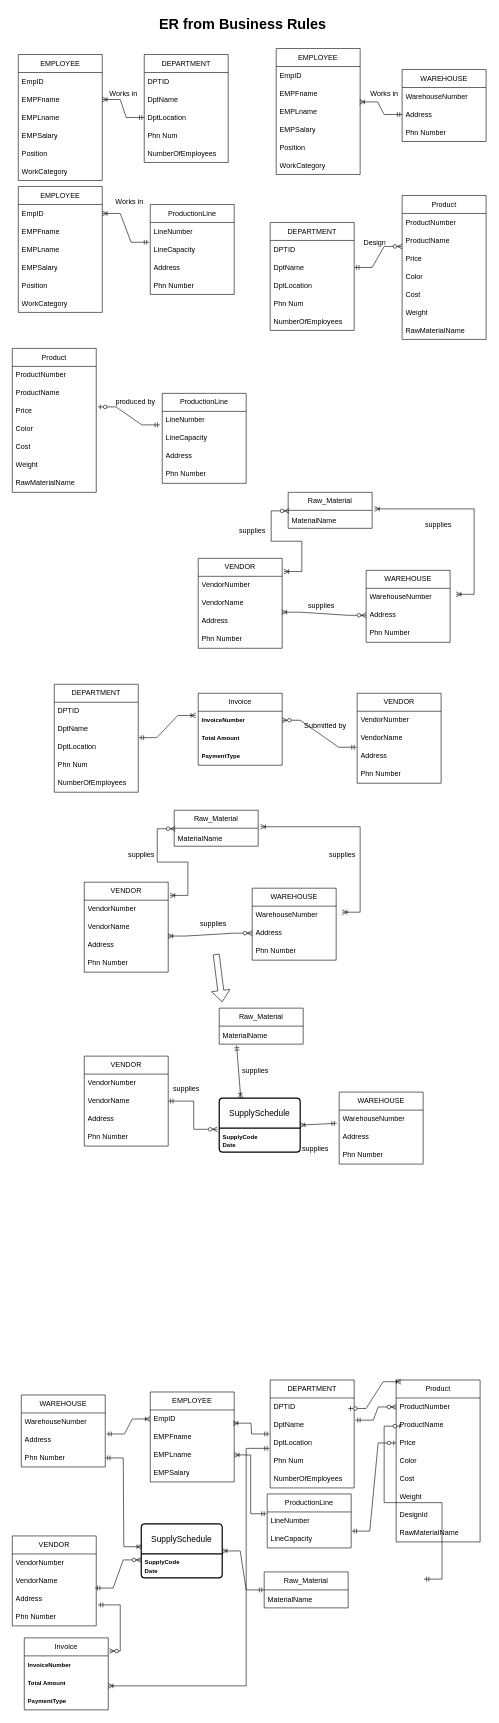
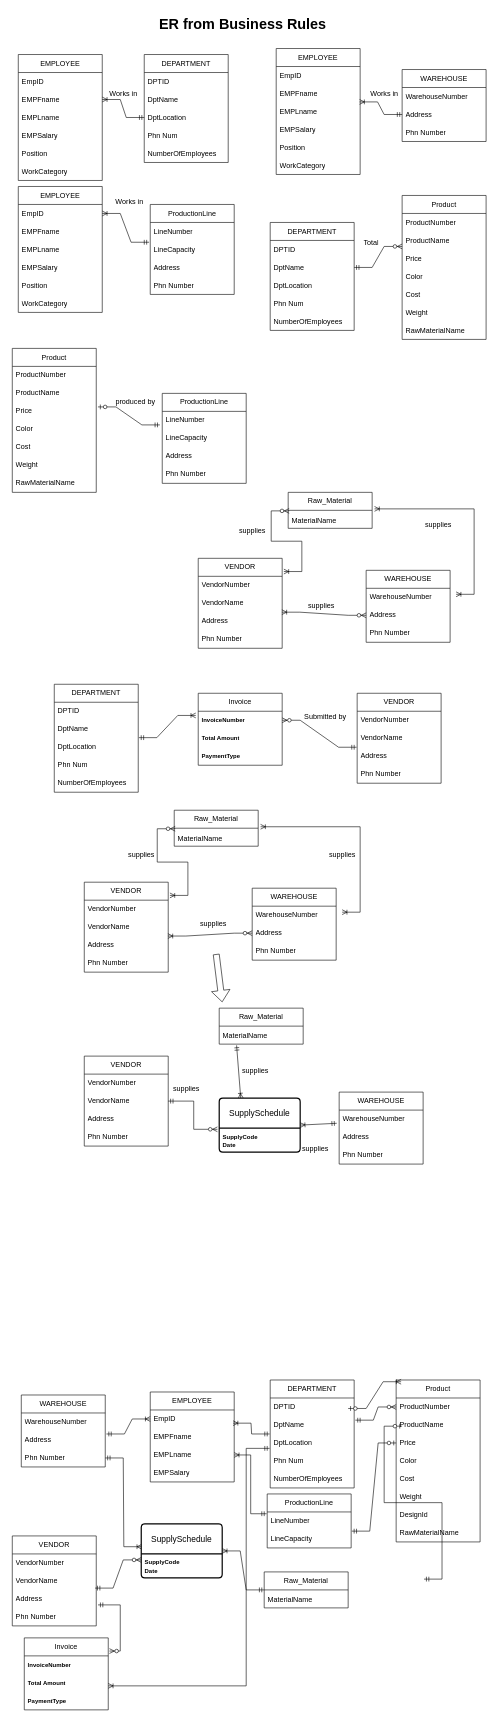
node "Design": label "Design" -> "Total"
node "Submitted by": moved (326, 723) -> (326, 714)
